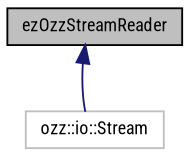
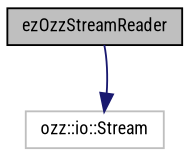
edge "ozz::io::Stream" -> "ezOzzStreamReader": reversed
